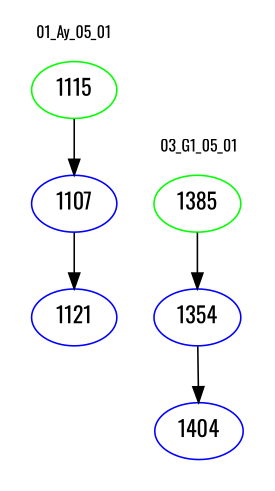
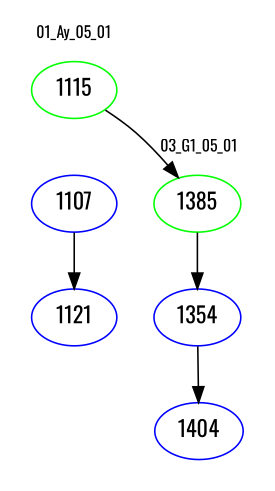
edge "1115" -> "1107": now "1115" -> "1385"
